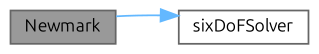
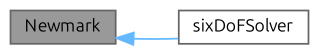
edge "Newmark" -> "sixDoFSolver": reversed
